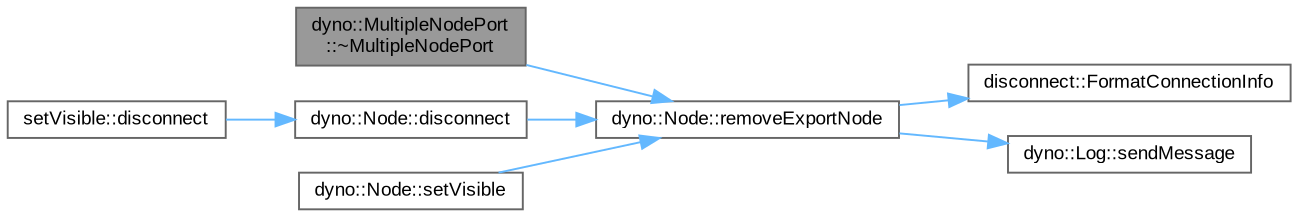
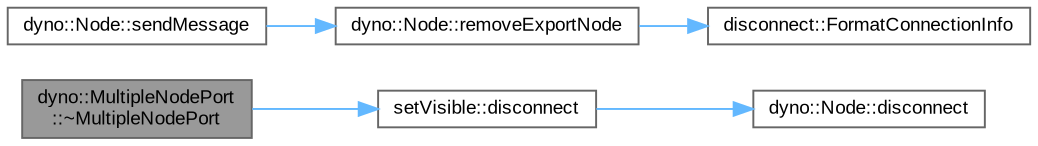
edge "dyno::MultipleNodePort ::~MultipleNodePort" -> "dyno::Node::removeExportNode": now "dyno::MultipleNodePort ::~MultipleNodePort" -> "setVisible::disconnect"
edge "dyno::Node::disconnect" -> "dyno::Node::removeExportNode": removed
node "dyno::Log::sendMessage": removed
node "dyno::Node::setVisible": label "dyno::Node::setVisible" -> "dyno::Node::sendMessage"
